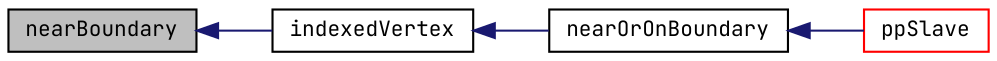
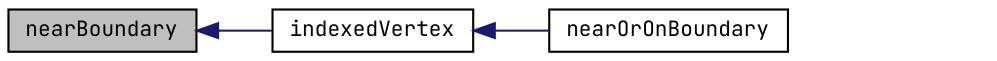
node "ppSlave": removed
